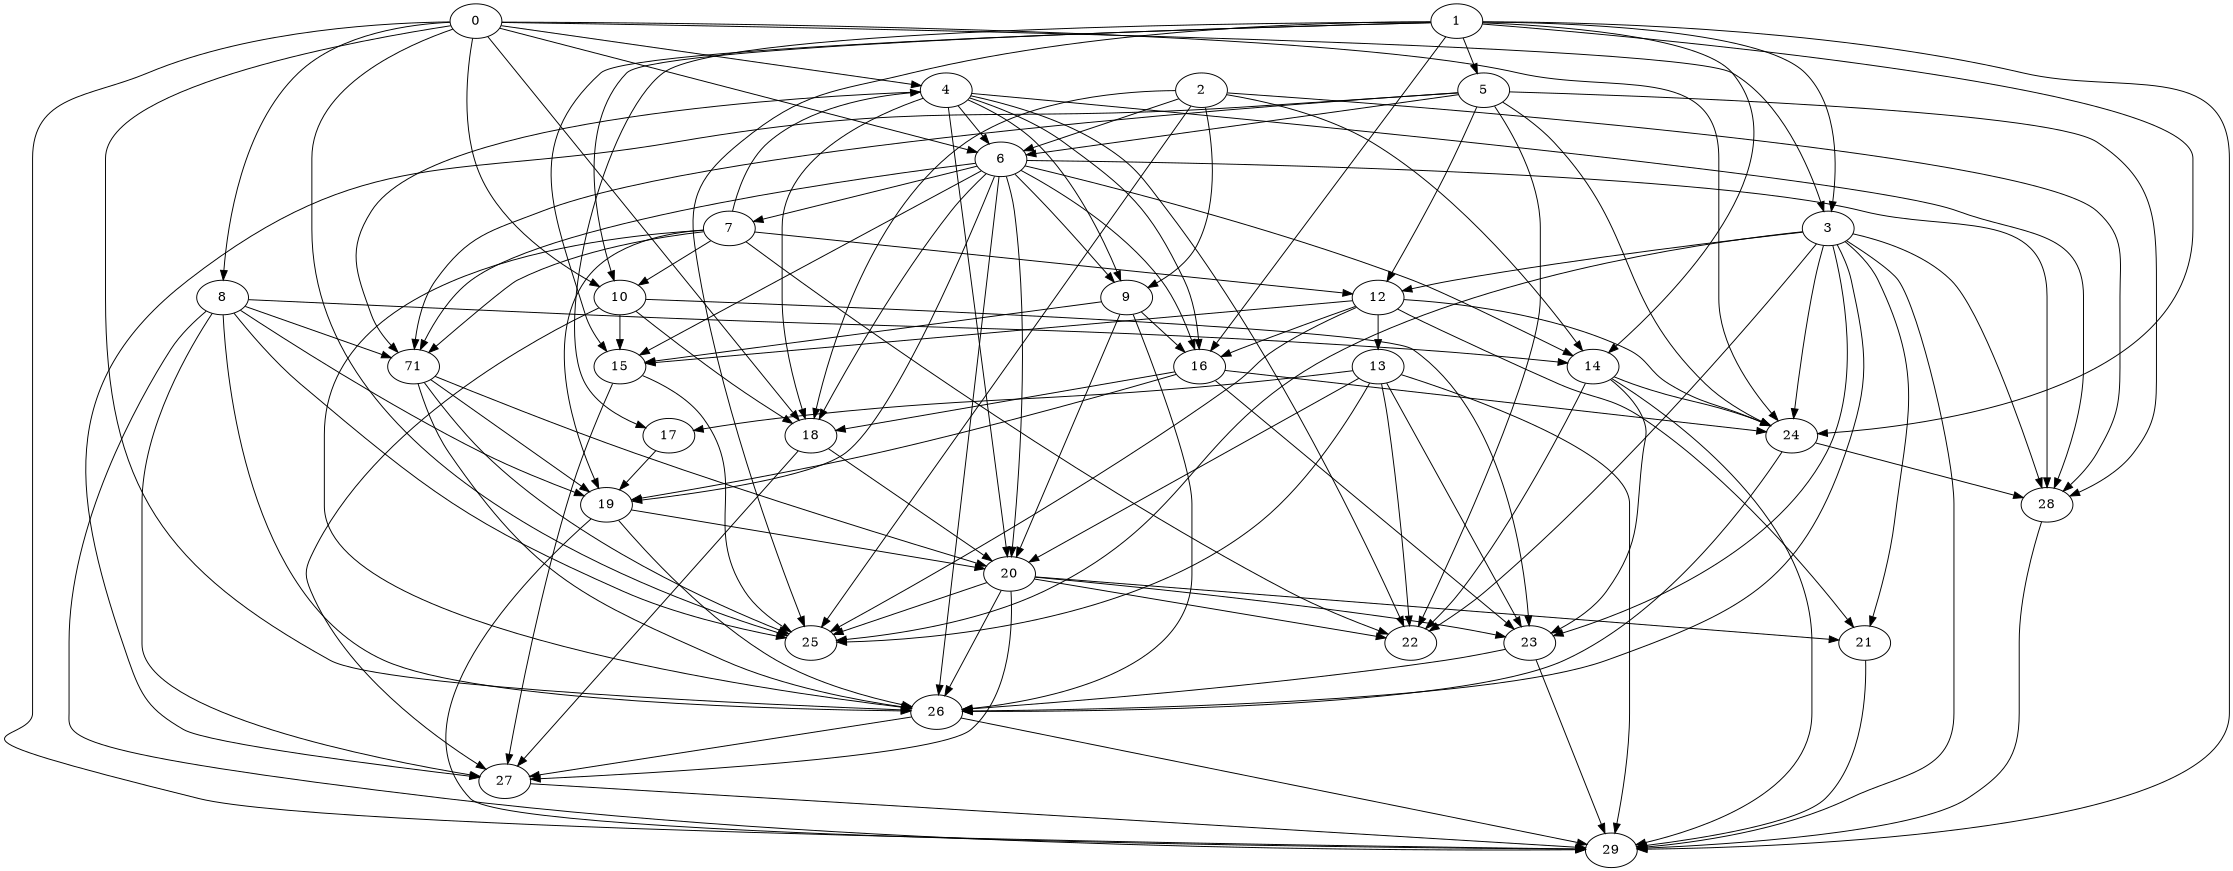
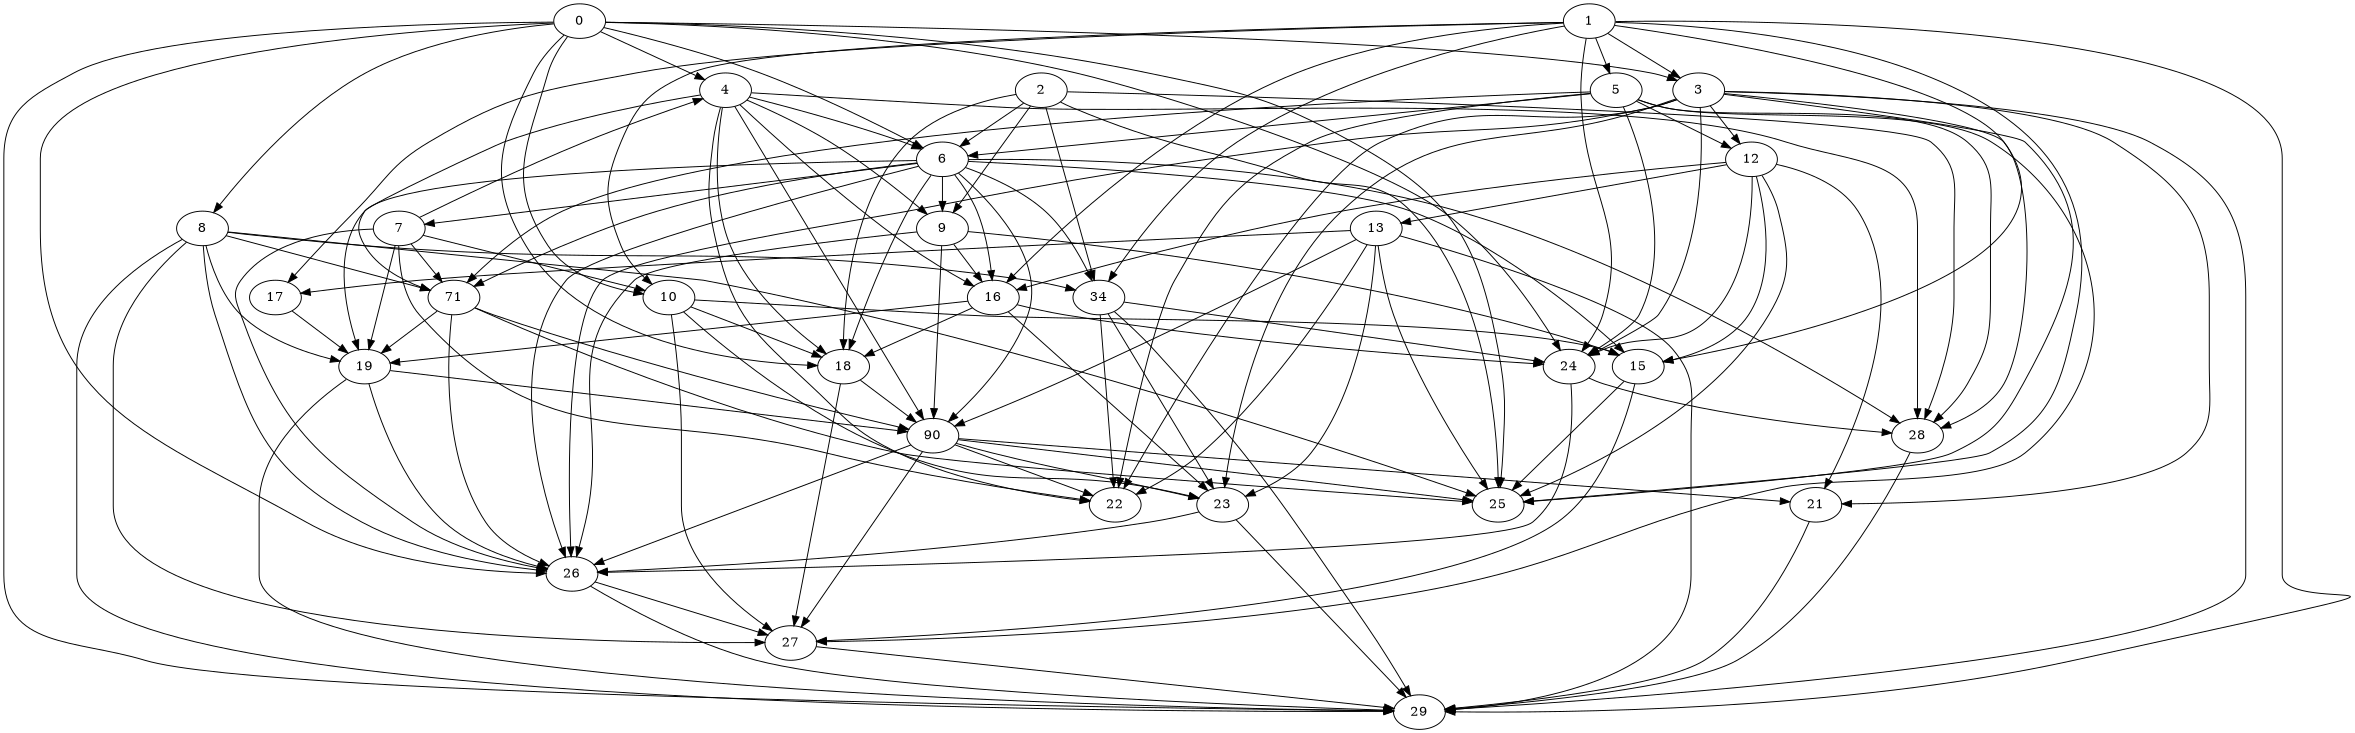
edge "7" -> "12": removed
node "14": label "14" -> "34"
node "20": label "20" -> "90"
